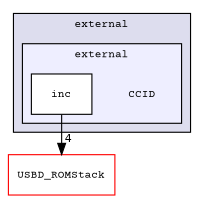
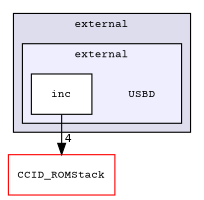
node "CCID": label "CCID" -> "USBD"
node "USBD_ROMStack": label "USBD_ROMStack" -> "CCID_ROMStack"
